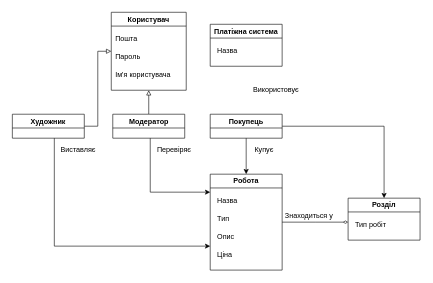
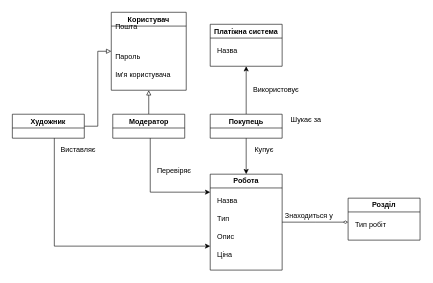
node "Пошта": moved (132, 39) -> (132, 27)
edge "Покупець" -> "Платіжна система": added
node "Шукає за": added
edge "Покупець" -> "Розділ": removed
node "Перевіряє": moved (174, 150) -> (174, 171)
